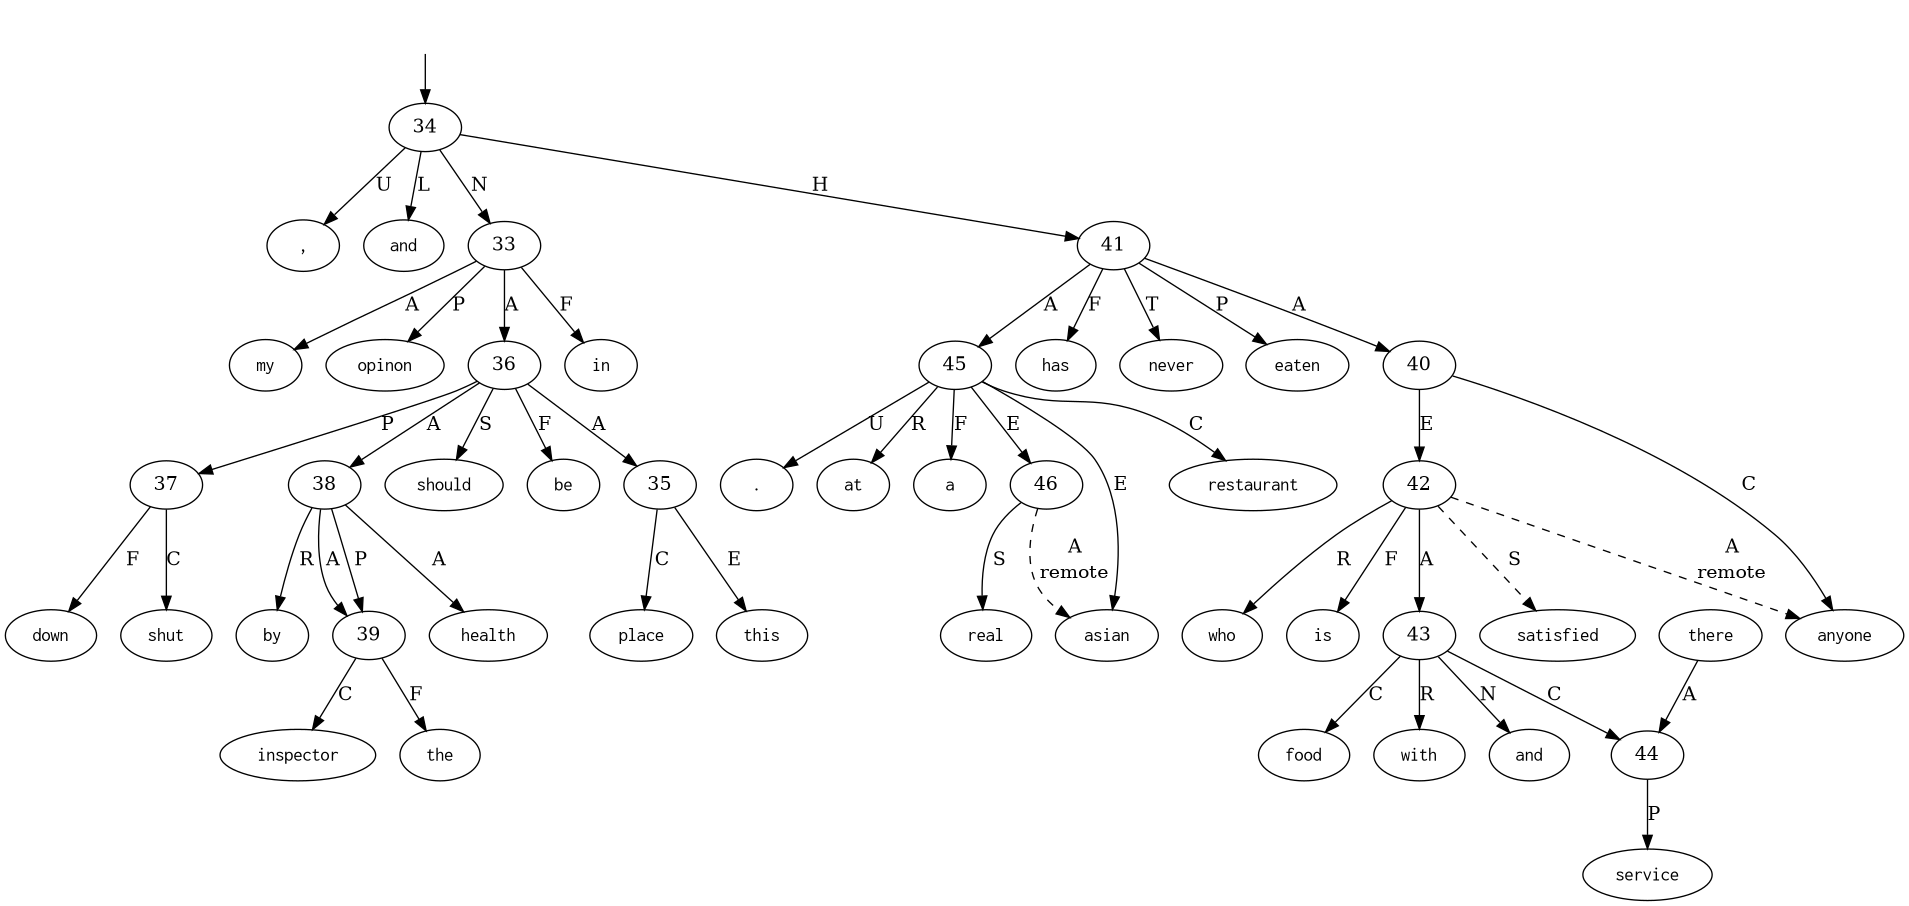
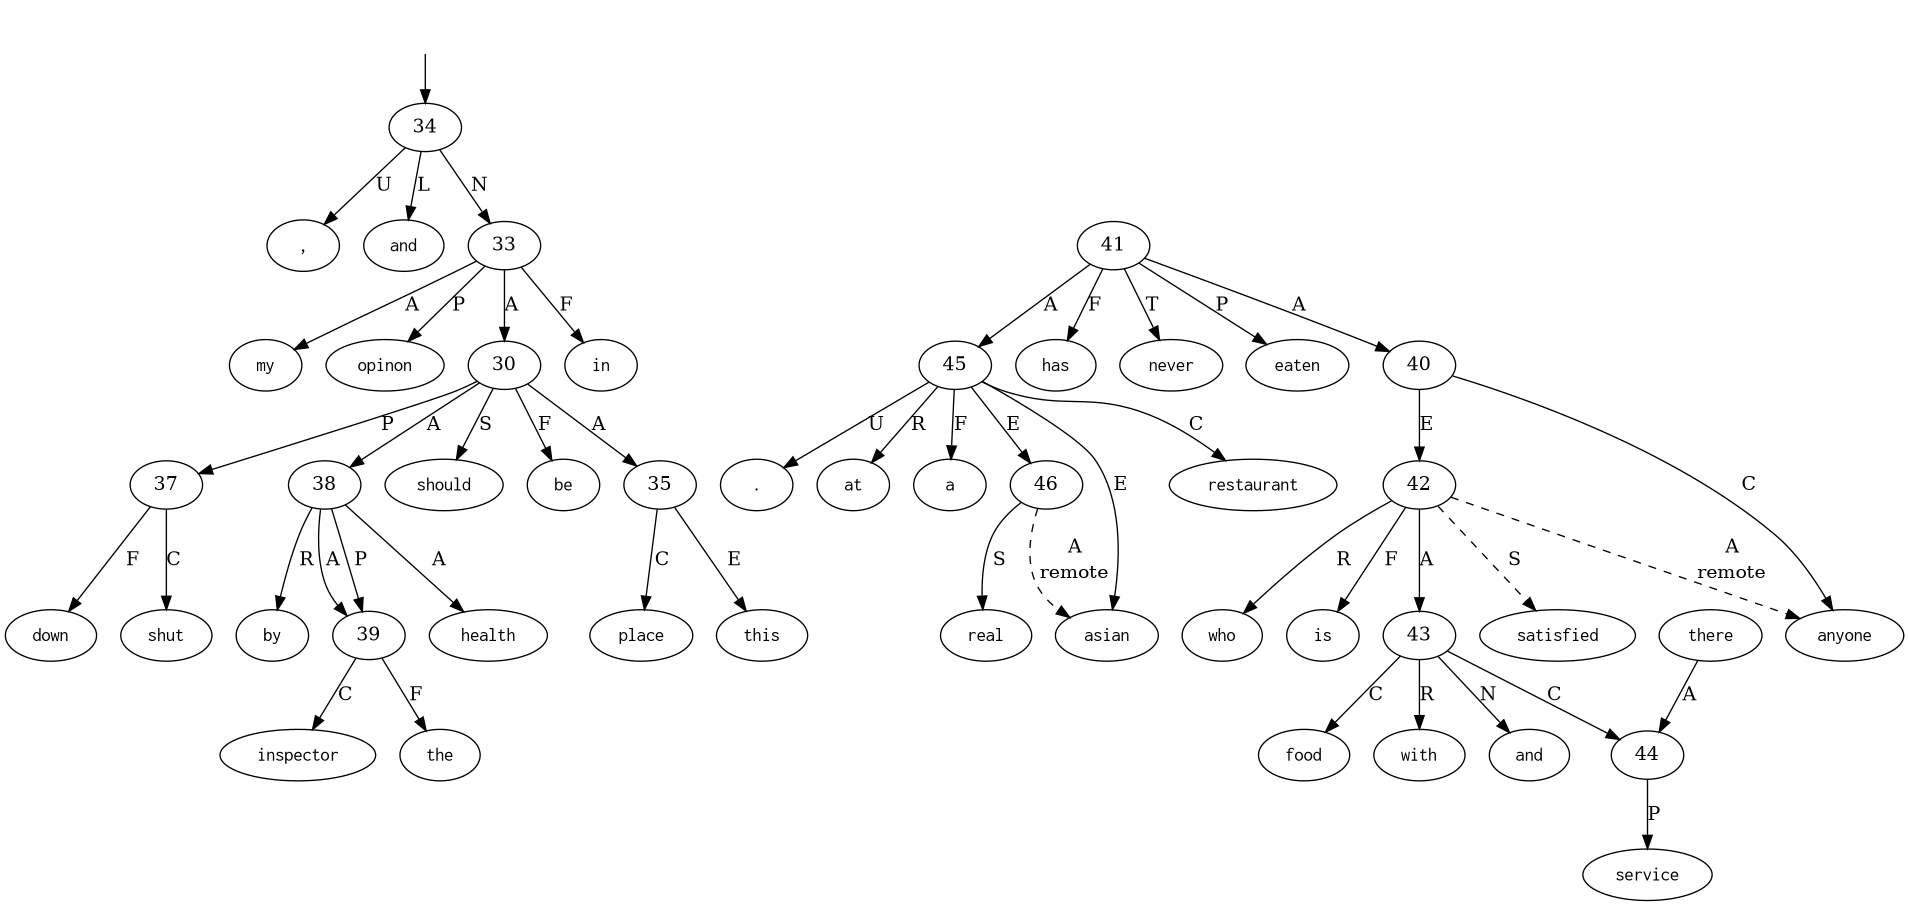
edge "34" -> "41": removed, label "H"
node "36": label "36" -> "30"
